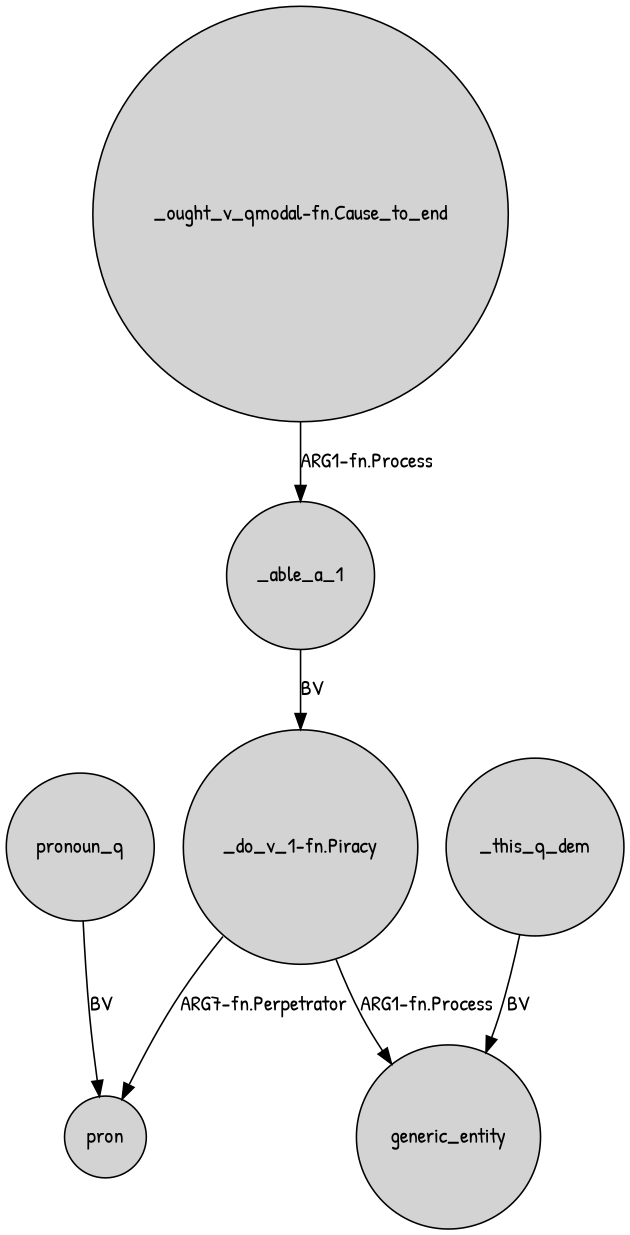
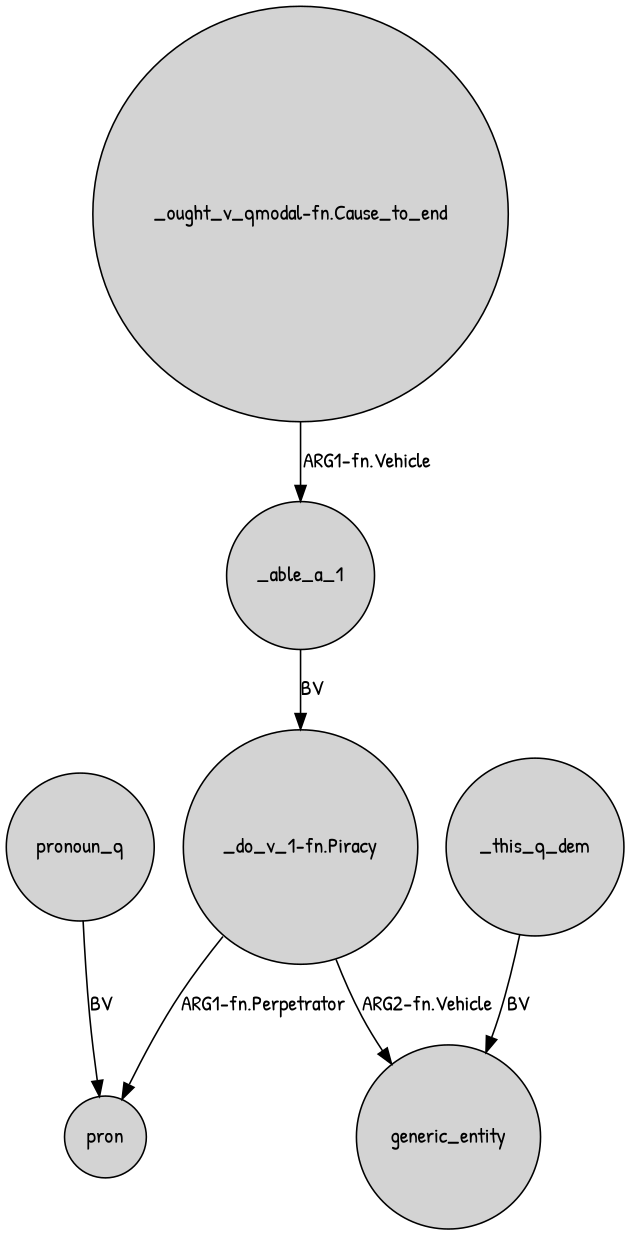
edge "_ought_v_qmodal-fn.Cause_to_end" -> "_able_a_1": label "ARG1-fn.Process" -> "ARG1-fn.Vehicle"
edge "_do_v_1-fn.Piracy" -> "pron": label "ARG7-fn.Perpetrator" -> "ARG1-fn.Perpetrator"
edge "_do_v_1-fn.Piracy" -> "generic_entity": label "ARG1-fn.Process" -> "ARG2-fn.Vehicle"
